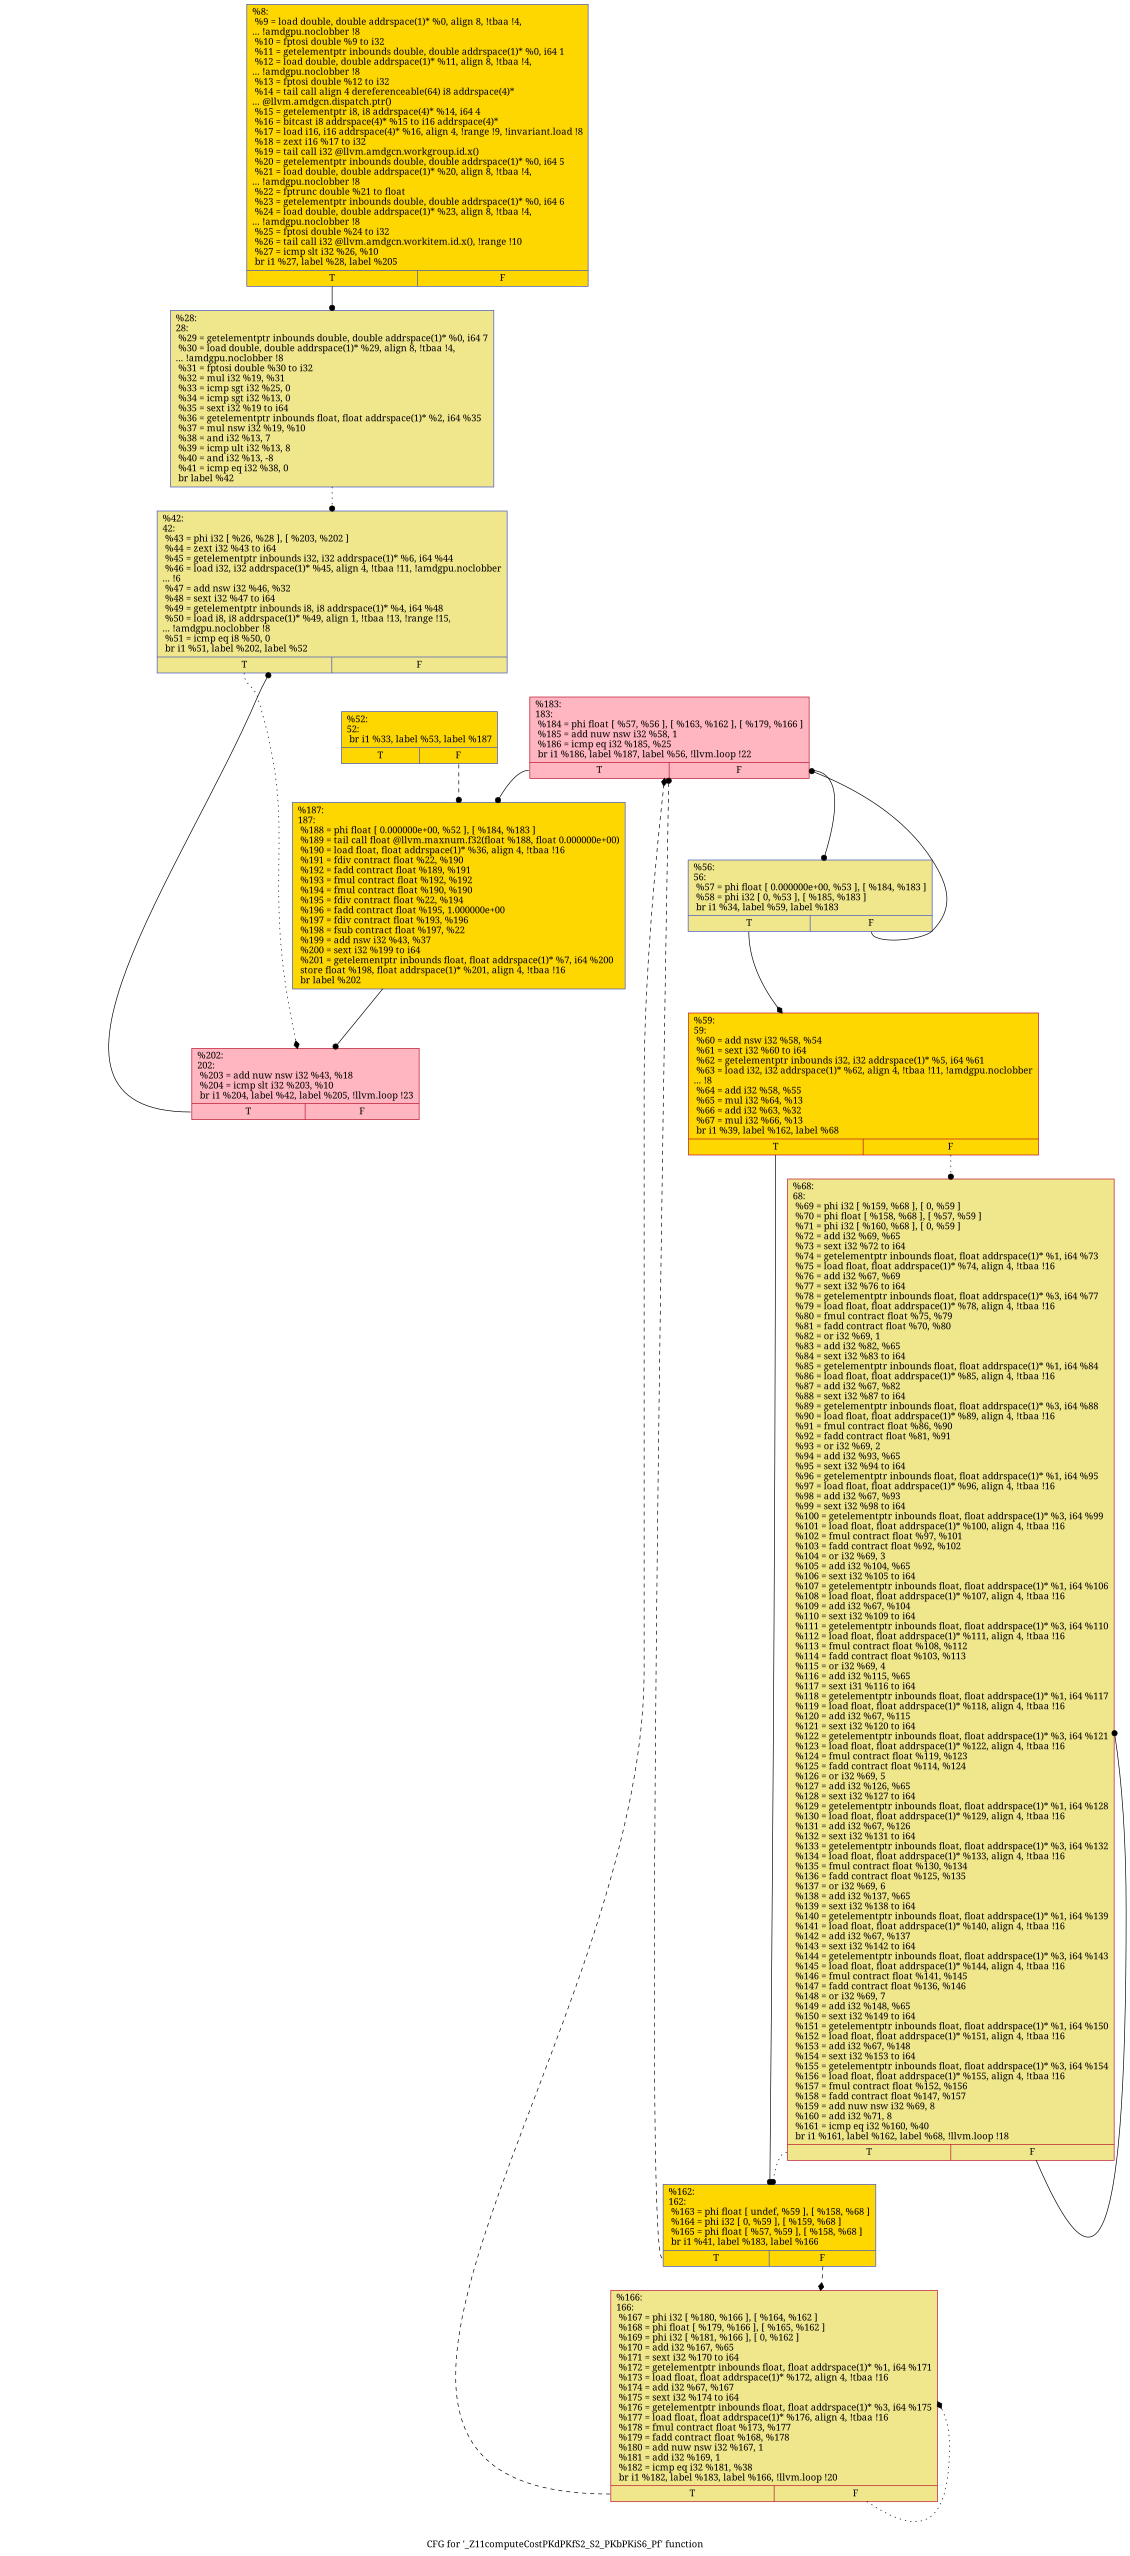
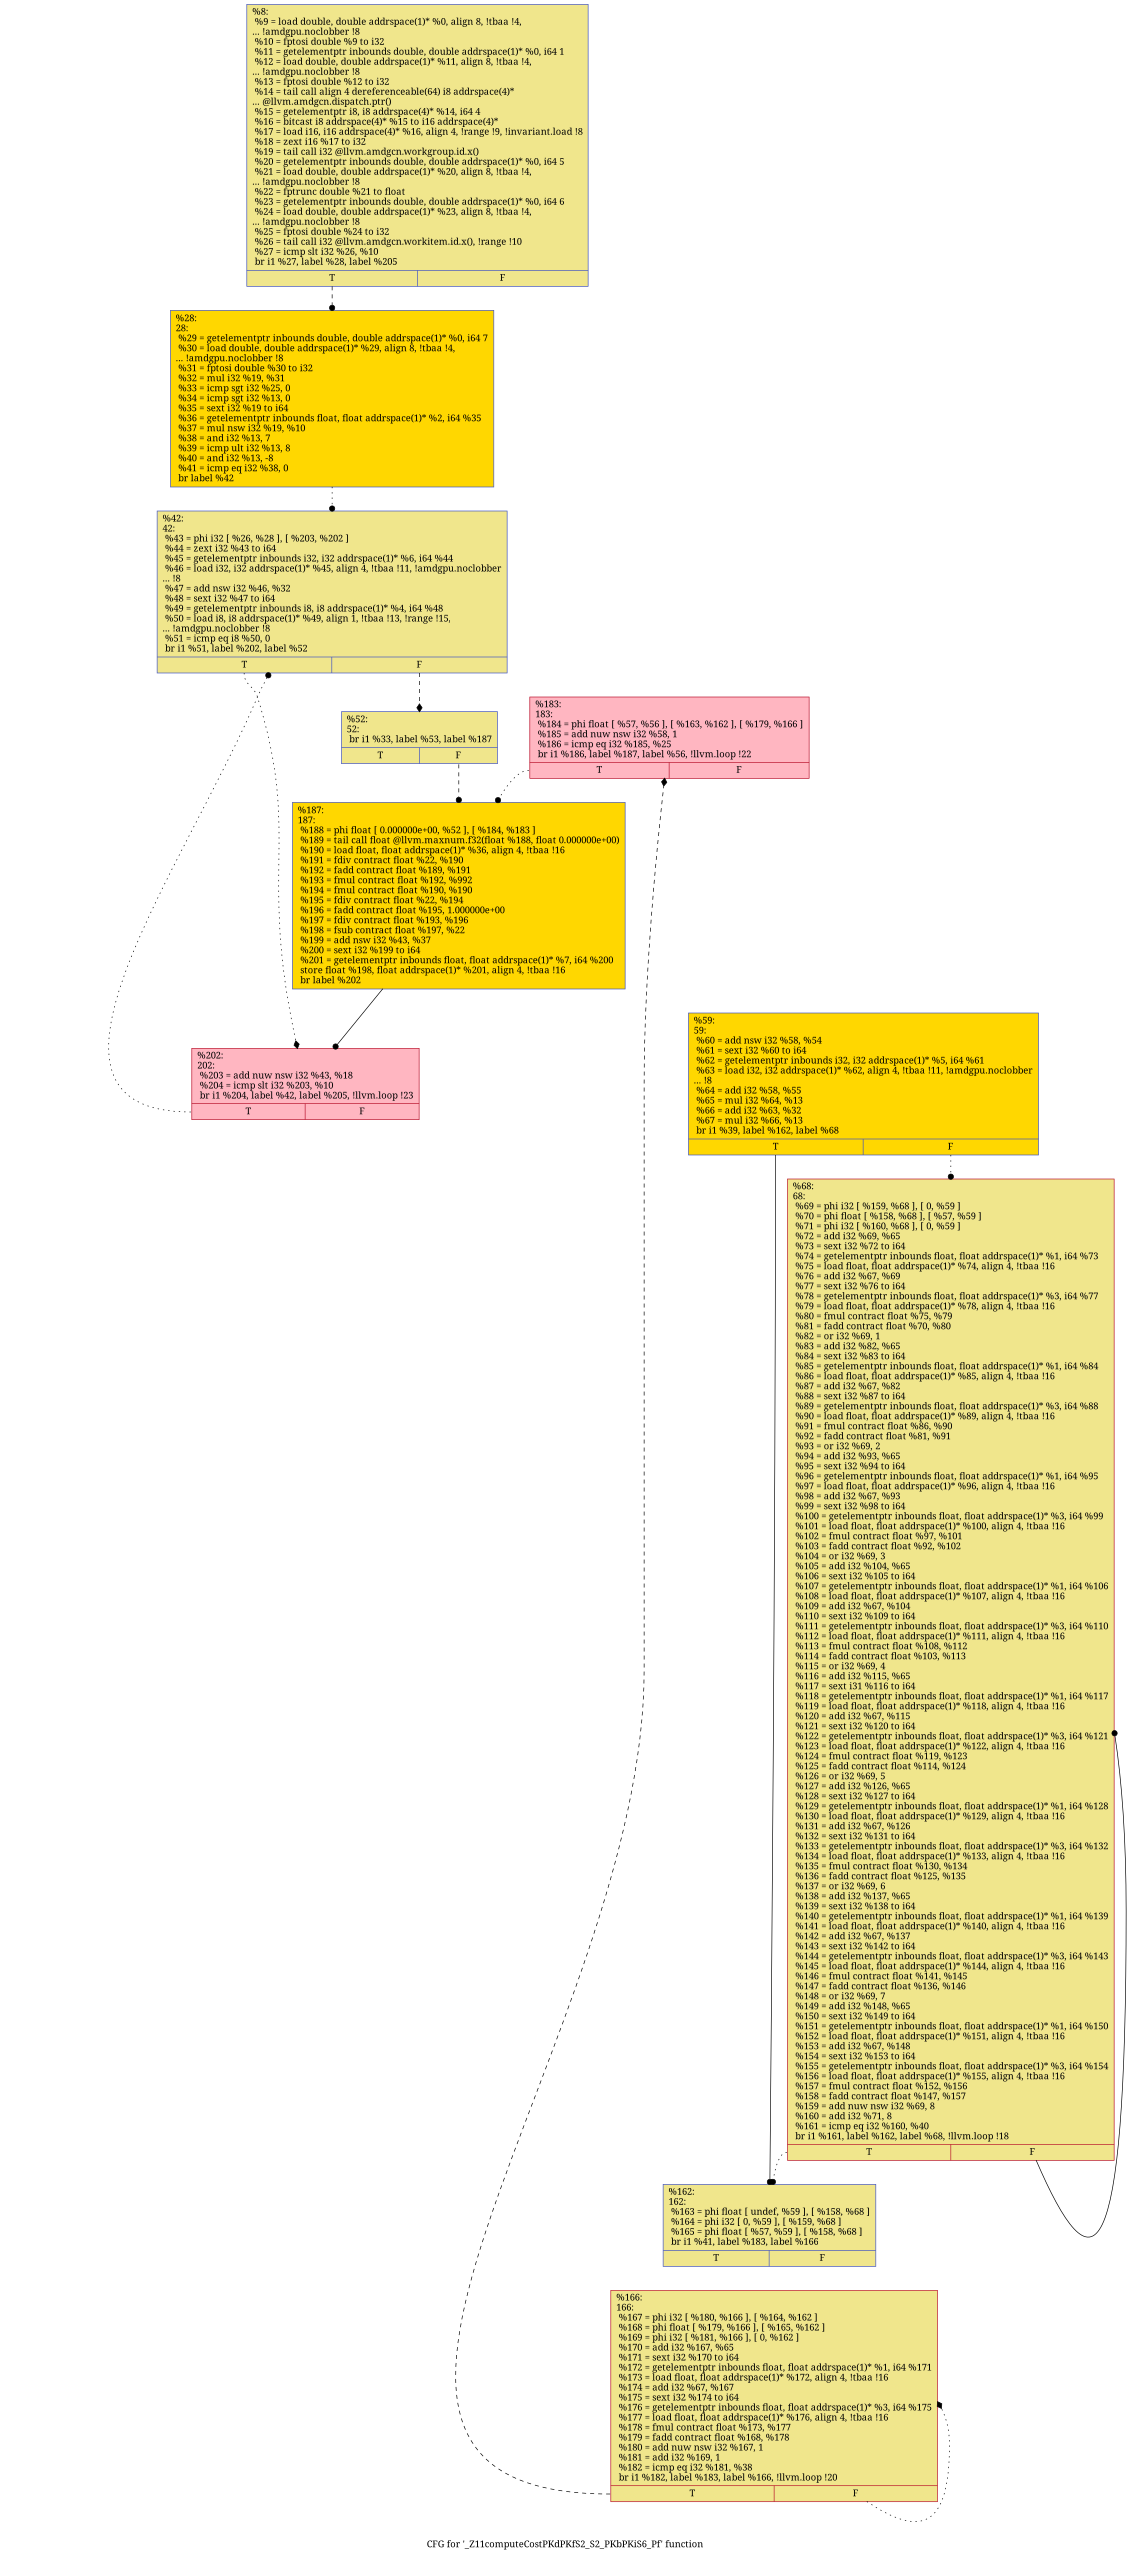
node "%8:": fillcolor gold -> khaki
edge "%8:" -> "%28:": style solid -> dashed
node "%28:": fillcolor khaki -> gold
node "%42:": text "... !6" -> "... !8"
edge "%42:" -> "%52:": added
node "%52:": fillcolor gold -> khaki
edge "%183:" -> "%187:": style solid -> dotted
node "%187:": text "%193 = fmul contract float %192, %192" -> "%193 = fmul contract float %192, %992"
node "%56:": removed
edge "%202:" -> "%42:": style solid -> dotted
node "%59:": color #b70d28ff -> #3d50c3ff
edge "%162:" -> "%183:": removed
node "%162:": fillcolor gold -> khaki
edge "%162:" -> "%166:": removed
